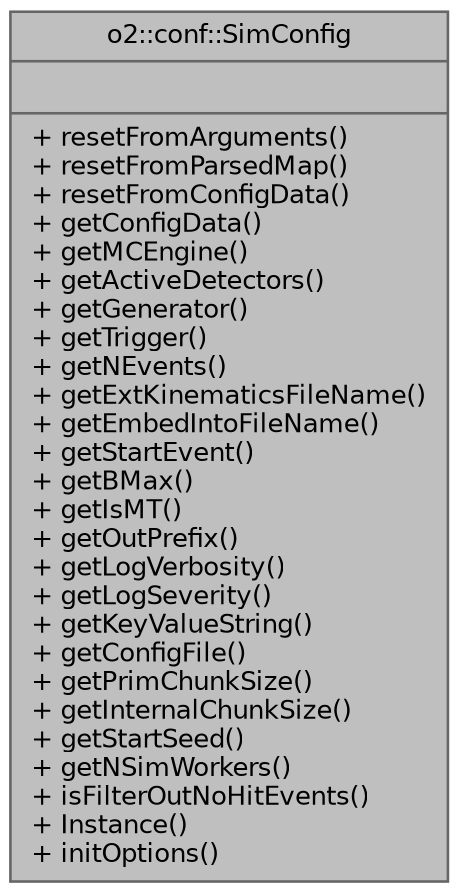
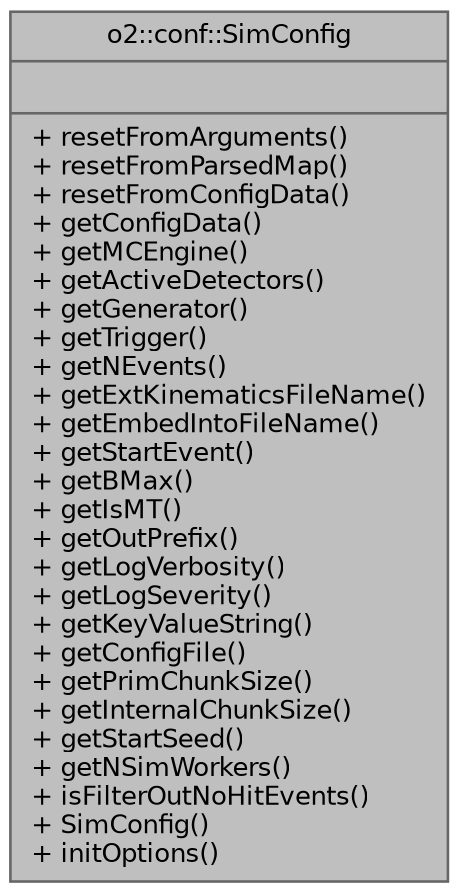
node "o2::conf::SimConfig": text "+ Instance()" -> "+ SimConfig()"
